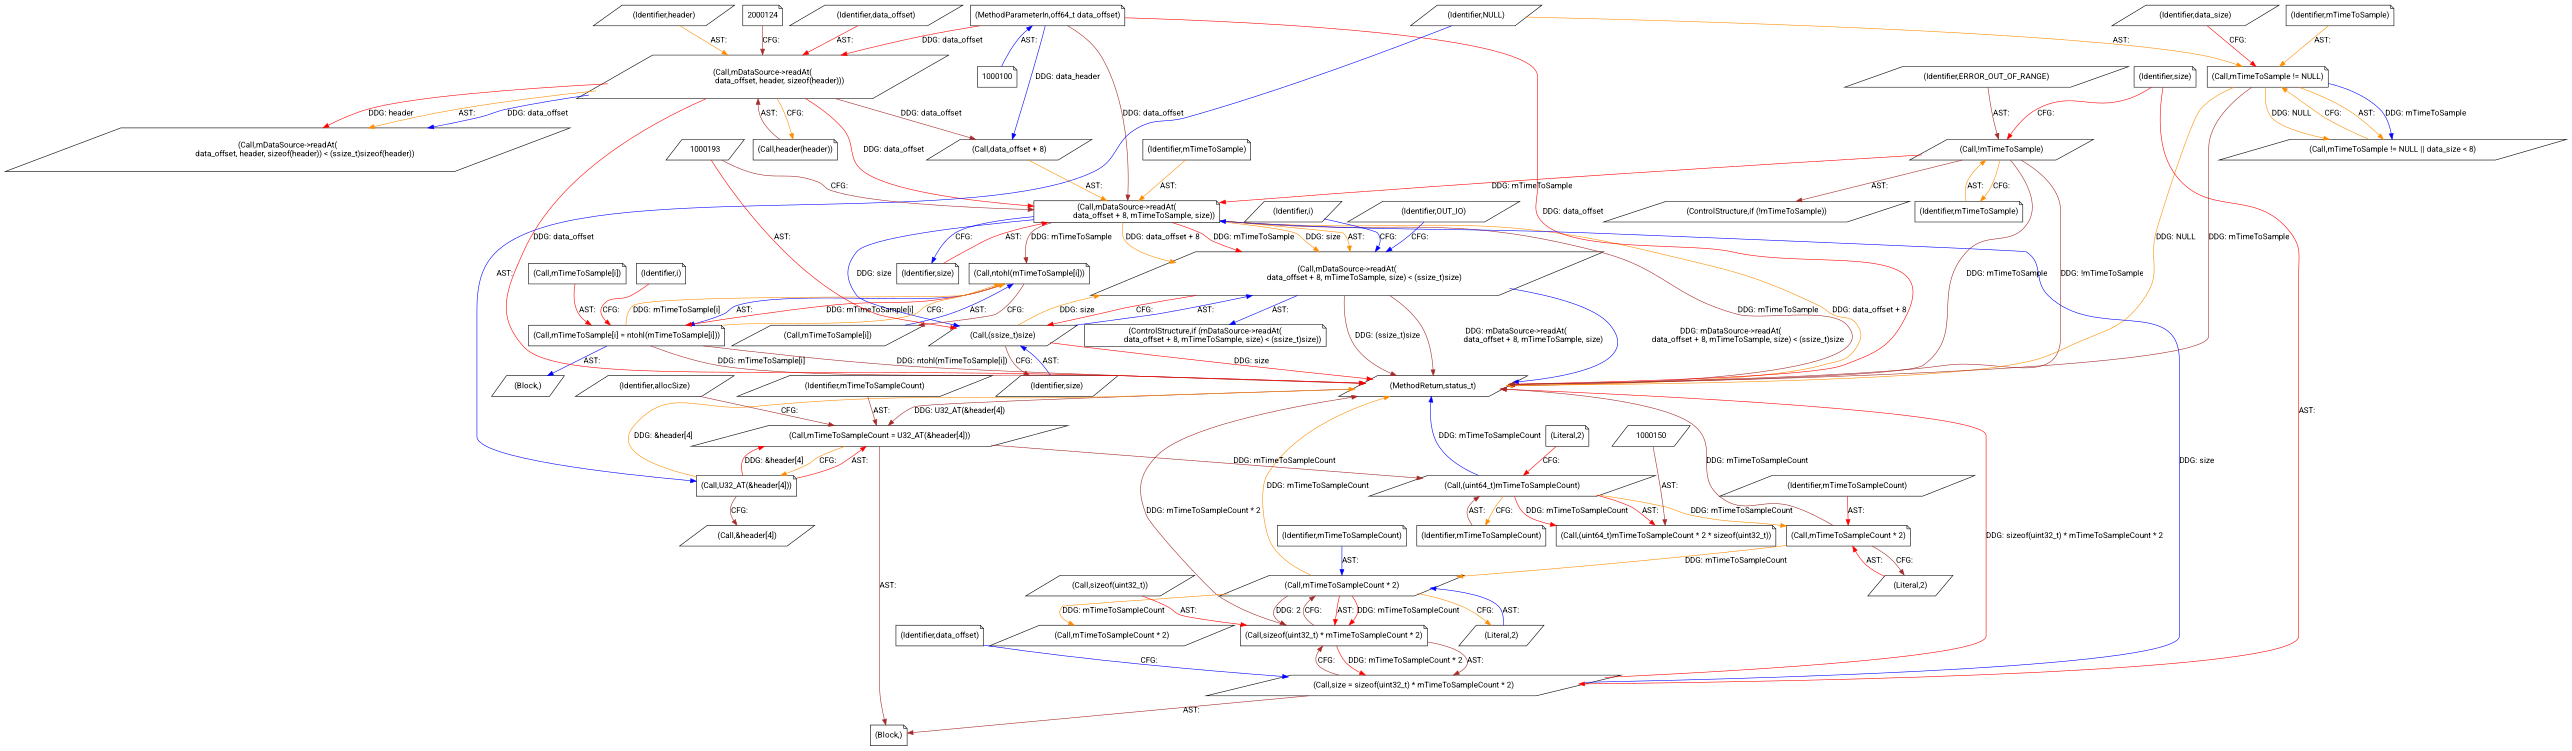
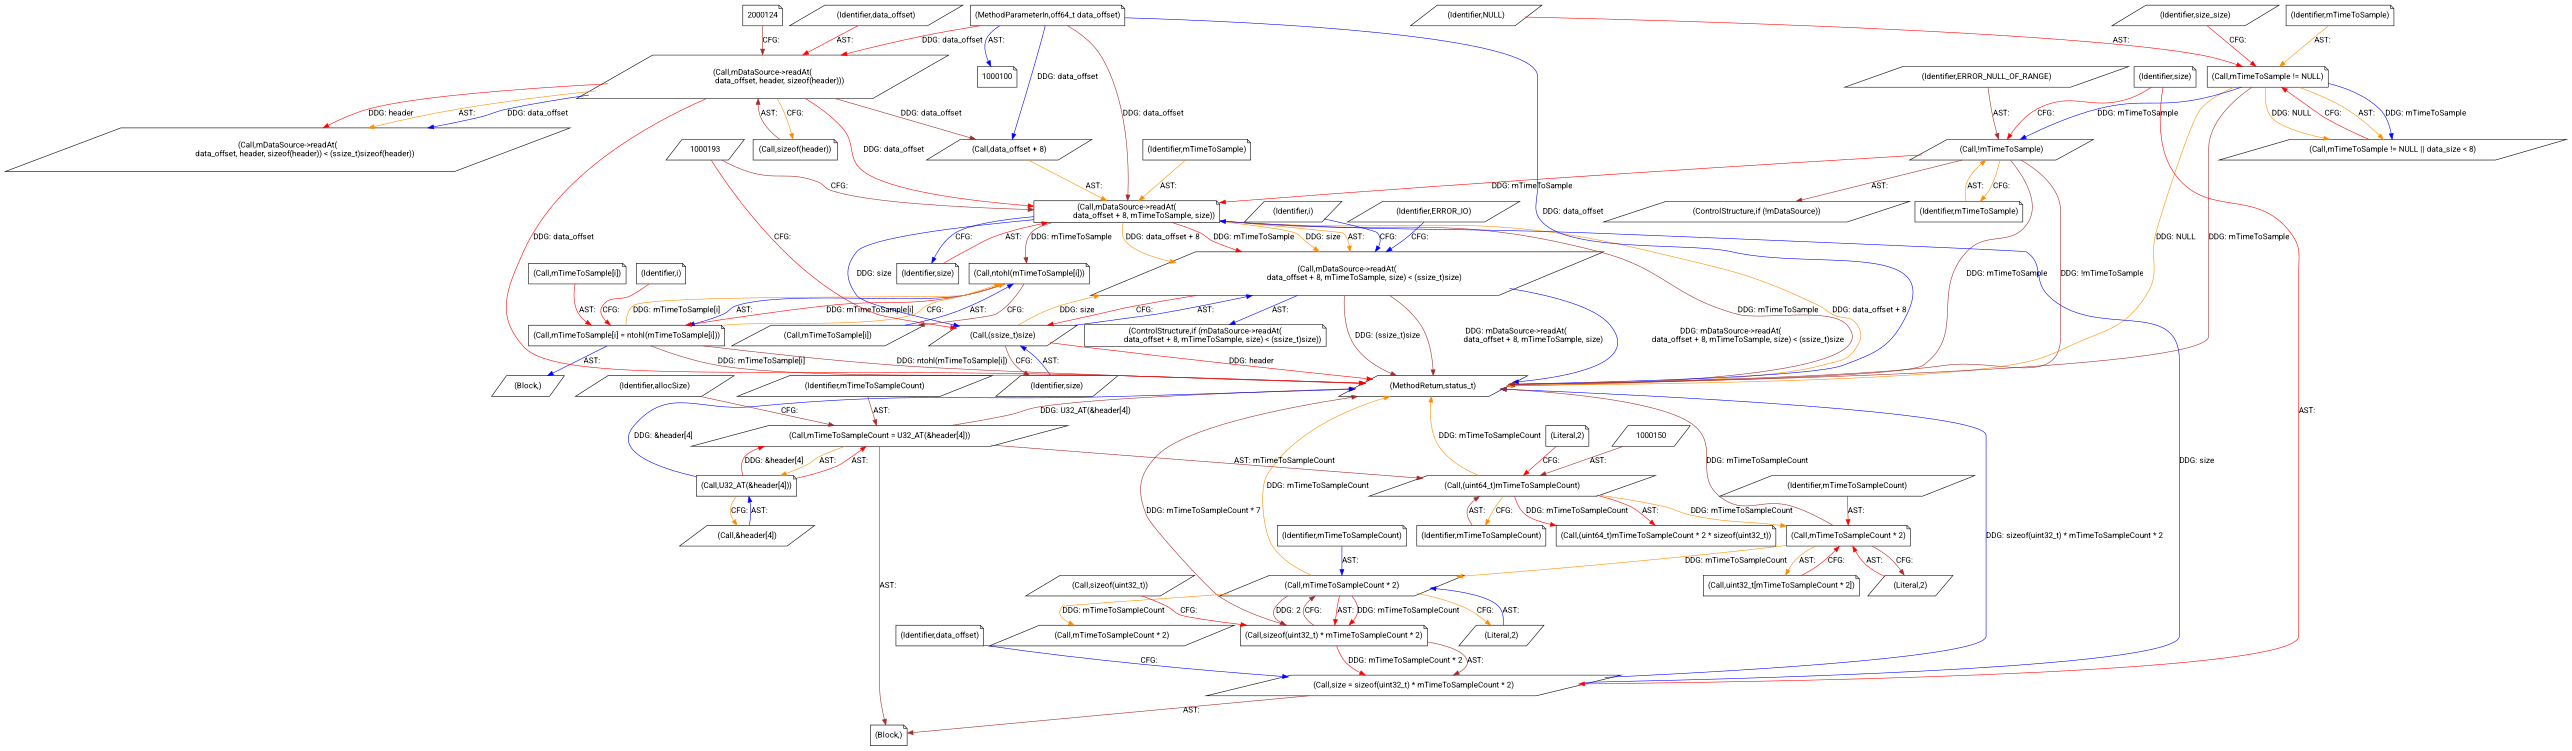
node "(Identifier,header)": removed
node "(Identifier,data_size)": label "(Identifier,data_size)" -> "(Identifier,size_size)"
edge "(Identifier,NULL)" -> "(Call,mTimeToSample != NULL)": color darkorange -> red
edge "1000100" -> "(MethodParameterIn,off64_t data_offset)": reversed
edge "(MethodParameterIn,off64_t data_offset)" -> "(Call,data_offset + 8)": label "DDG: data_header" -> "DDG: data_offset"
node "(Identifier,ERROR_OUT_OF_RANGE)": label "(Identifier,ERROR_OUT_OF_RANGE)" -> "(Identifier,ERROR_NULL_OF_RANGE)"
edge "(Call,mTimeToSample != NULL)" -> "(Call,!mTimeToSample)": added, label "DDG: mTimeToSample"
edge "(Call,mTimeToSample != NULL || data_size < 8)" -> "(Call,mTimeToSample != NULL)": color darkorange -> red
node "(Call,header(header))": label "(Call,header(header))" -> "(Call,sizeof(header))"
edge "(Identifier,NULL)" -> "(Call,U32_AT(&header[4]))": now "(Call,&header[4])" -> "(Call,U32_AT(&header[4]))"
node "(Identifier,OUT_IO)": label "(Identifier,OUT_IO)" -> "(Identifier,ERROR_IO)"
node "(ControlStructure,if (!mTimeToSample))": label "(ControlStructure,if (!mTimeToSample))" -> "(ControlStructure,if (!mDataSource))"
edge "1000193" -> "(Call,(ssize_t)size)": label "AST: " -> "CFG: "
edge "(MethodParameterIn,off64_t data_offset)" -> "(MethodReturn,status_t)": color red -> blue
edge "(Call,(ssize_t)size)" -> "(MethodReturn,status_t)": label "DDG: size" -> "DDG: header"
edge "(Call,U32_AT(&header[4]))" -> "(MethodReturn,status_t)": color darkorange -> blue
edge "(MethodReturn,status_t)" -> "(Call,mTimeToSampleCount = U32_AT(&header[4]))": reversed
edge "(Call,(uint64_t)mTimeToSampleCount)" -> "(MethodReturn,status_t)": color blue -> darkorange
edge "(Call,mTimeToSampleCount = U32_AT(&header[4]))" -> "(Call,U32_AT(&header[4]))": label "CFG: " -> "AST: "
edge "(Call,mTimeToSampleCount = U32_AT(&header[4]))" -> "(Call,(uint64_t)mTimeToSampleCount)": label "DDG: mTimeToSampleCount" -> "AST: mTimeToSampleCount"
edge "1000150" -> "(Call,(uint64_t)mTimeToSampleCount * 2 * sizeof(uint32_t))": now "1000150" -> "(Call,(uint64_t)mTimeToSampleCount)"
edge "(Call,size = sizeof(uint32_t) * mTimeToSampleCount * 2)" -> "(MethodReturn,status_t)": color red -> blue
edge "(Call,U32_AT(&header[4]))" -> "(Call,&header[4])": color brown -> darkorange
edge "(Call,sizeof(uint32_t) * mTimeToSampleCount * 2)" -> "(MethodReturn,status_t)": label "DDG: mTimeToSampleCount * 2" -> "DDG: mTimeToSampleCount * 7"
node "(Call,uint32_t[mTimeToSampleCount * 2])": added
edge "(Call,sizeof(uint32_t))" -> "(Call,sizeof(uint32_t) * mTimeToSampleCount * 2)": label "AST: " -> "CFG: "
edge "(Call,size = sizeof(uint32_t) * mTimeToSampleCount * 2)" -> "(Call,sizeof(uint32_t) * mTimeToSampleCount * 2)": removed, label "CFG:"
